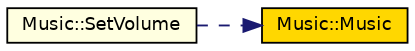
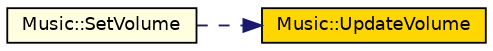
node "Music::Music": label "Music::Music" -> "Music::UpdateVolume"
